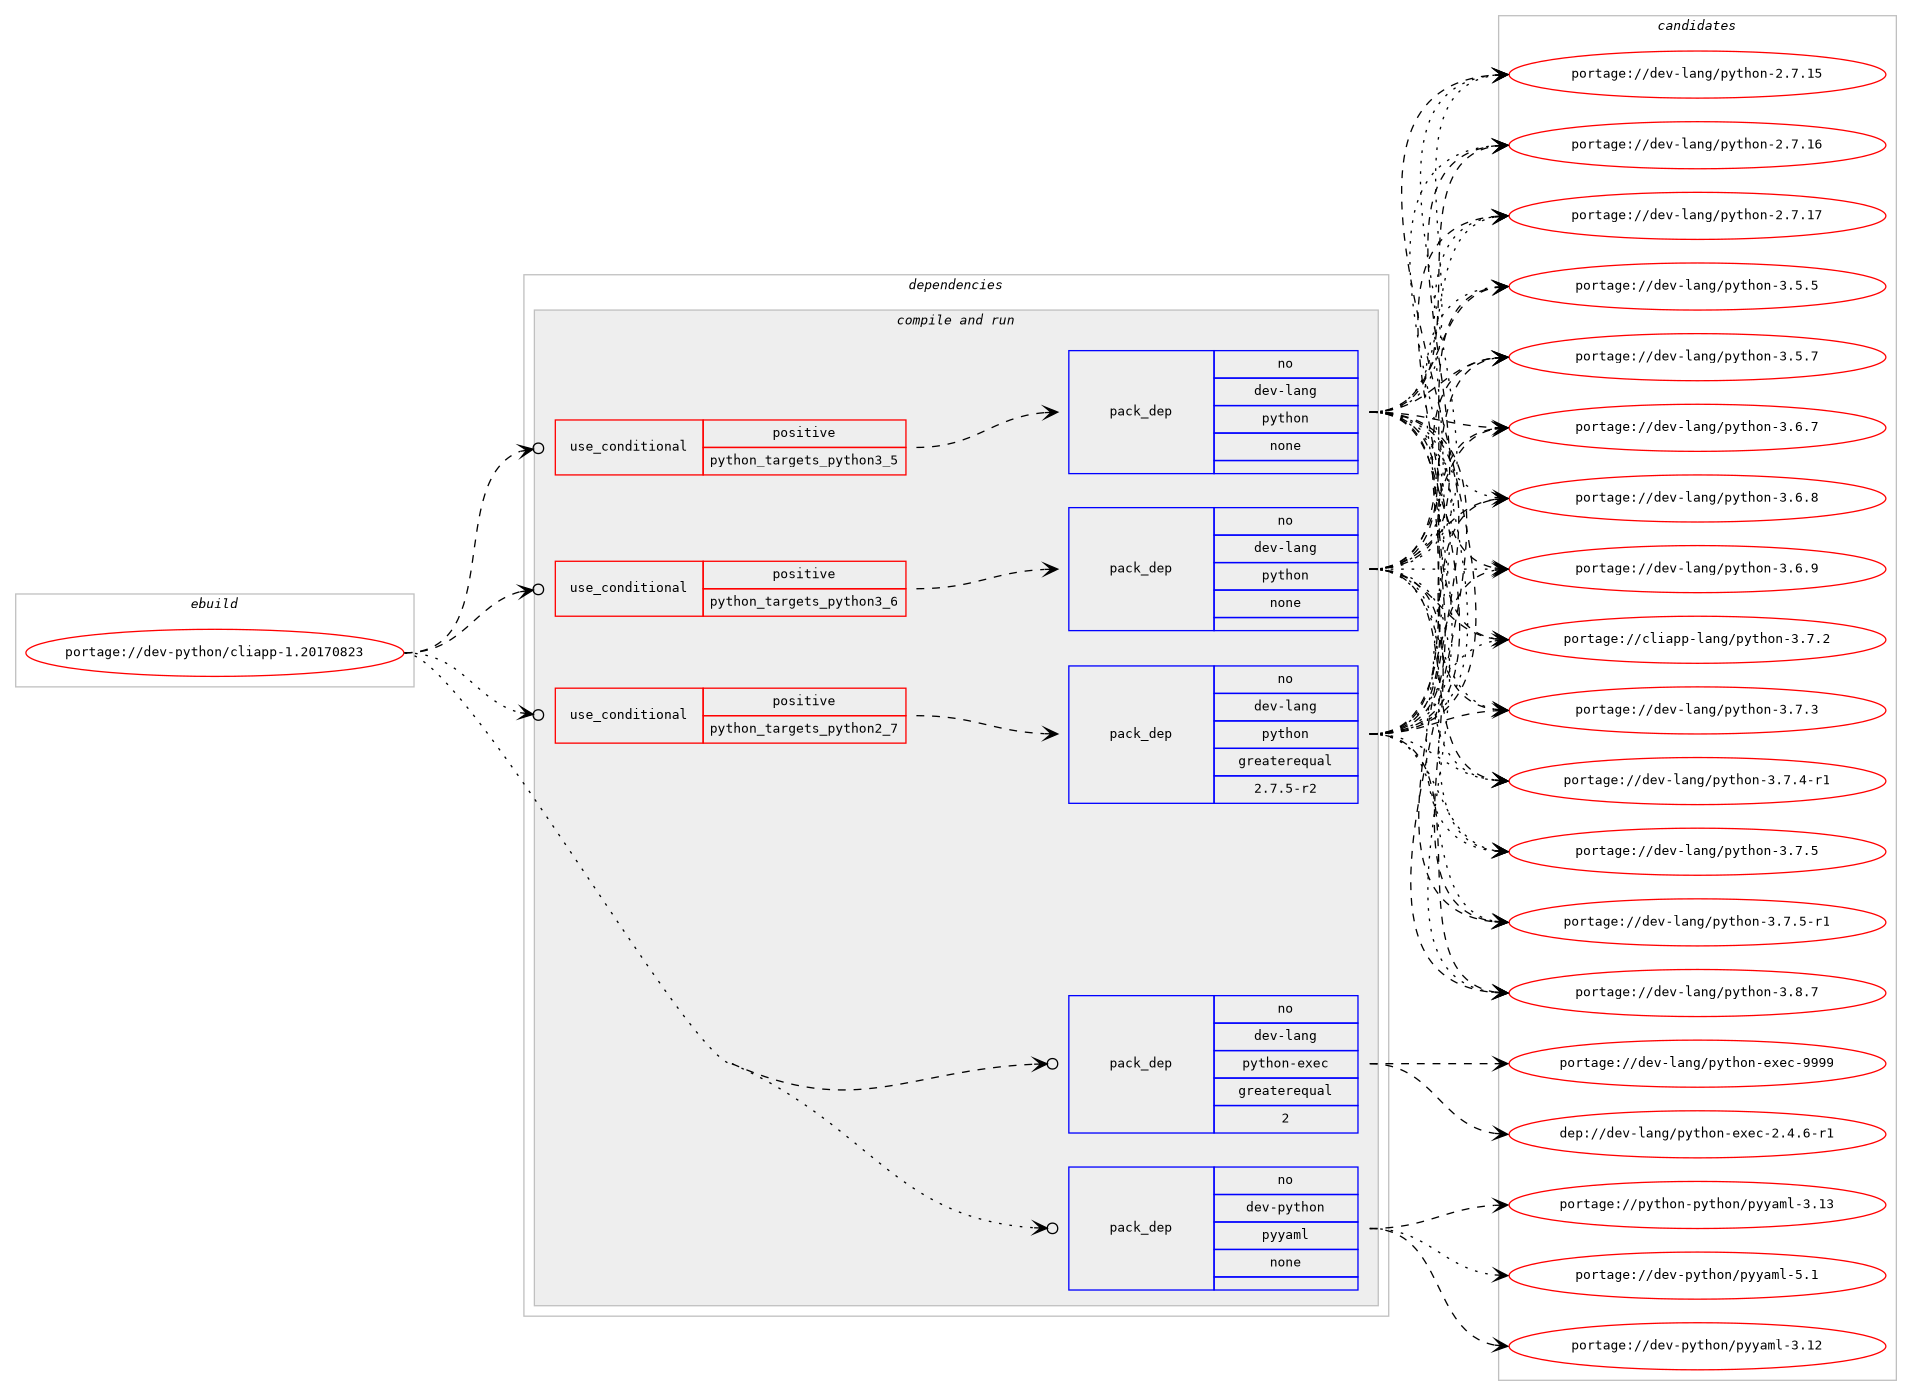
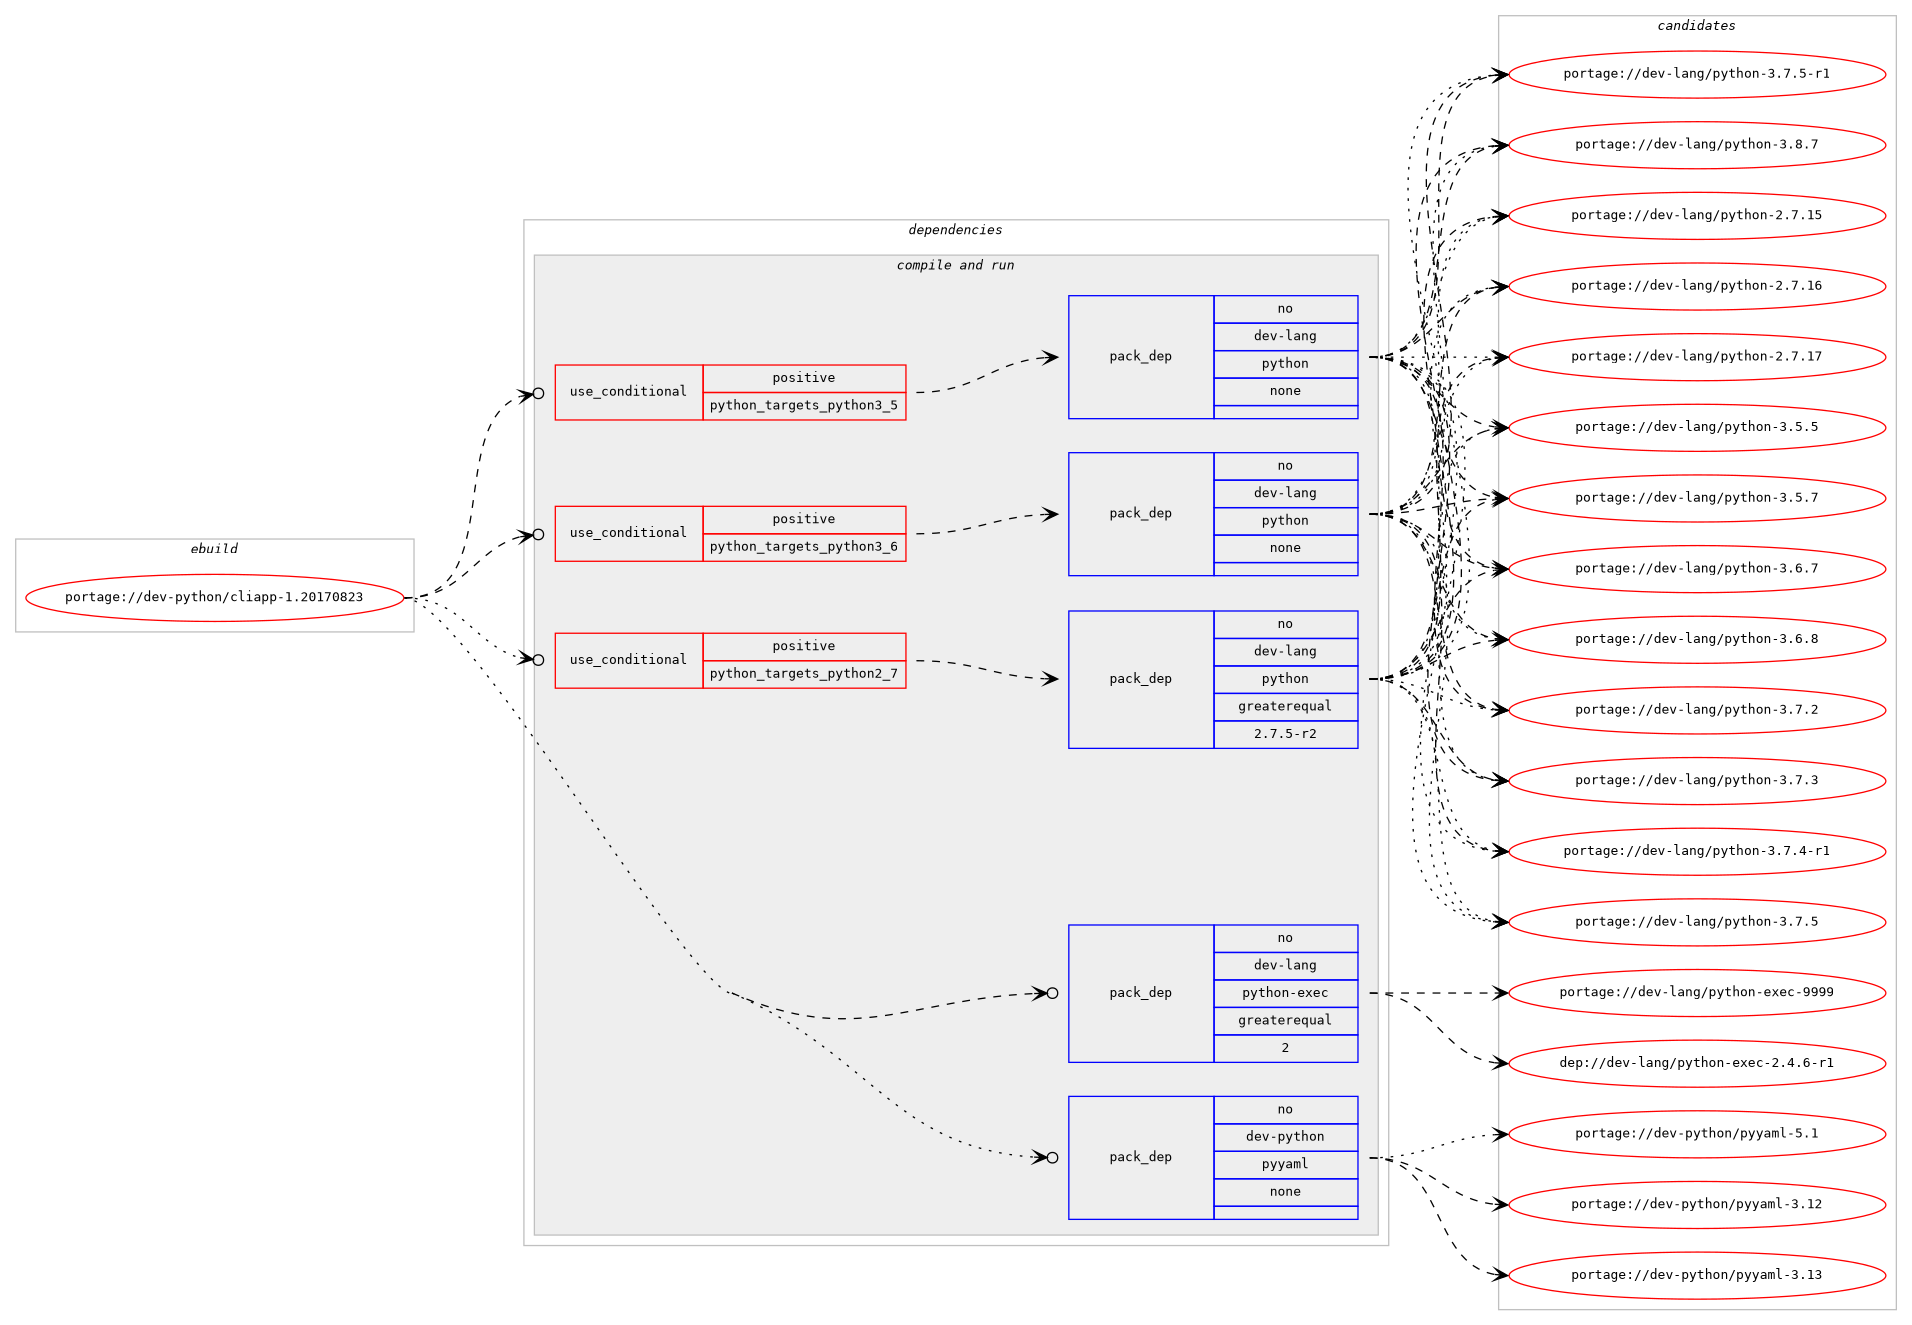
node "portage://dev-lang/python-3.6.9": removed
node "portage://cliapp-lang/python-3.7.2": label "portage://cliapp-lang/python-3.7.2" -> "portage://dev-lang/python-3.7.2"
node "portage://python-python/pyyaml-3.13": label "portage://python-python/pyyaml-3.13" -> "portage://dev-python/pyyaml-3.13"
